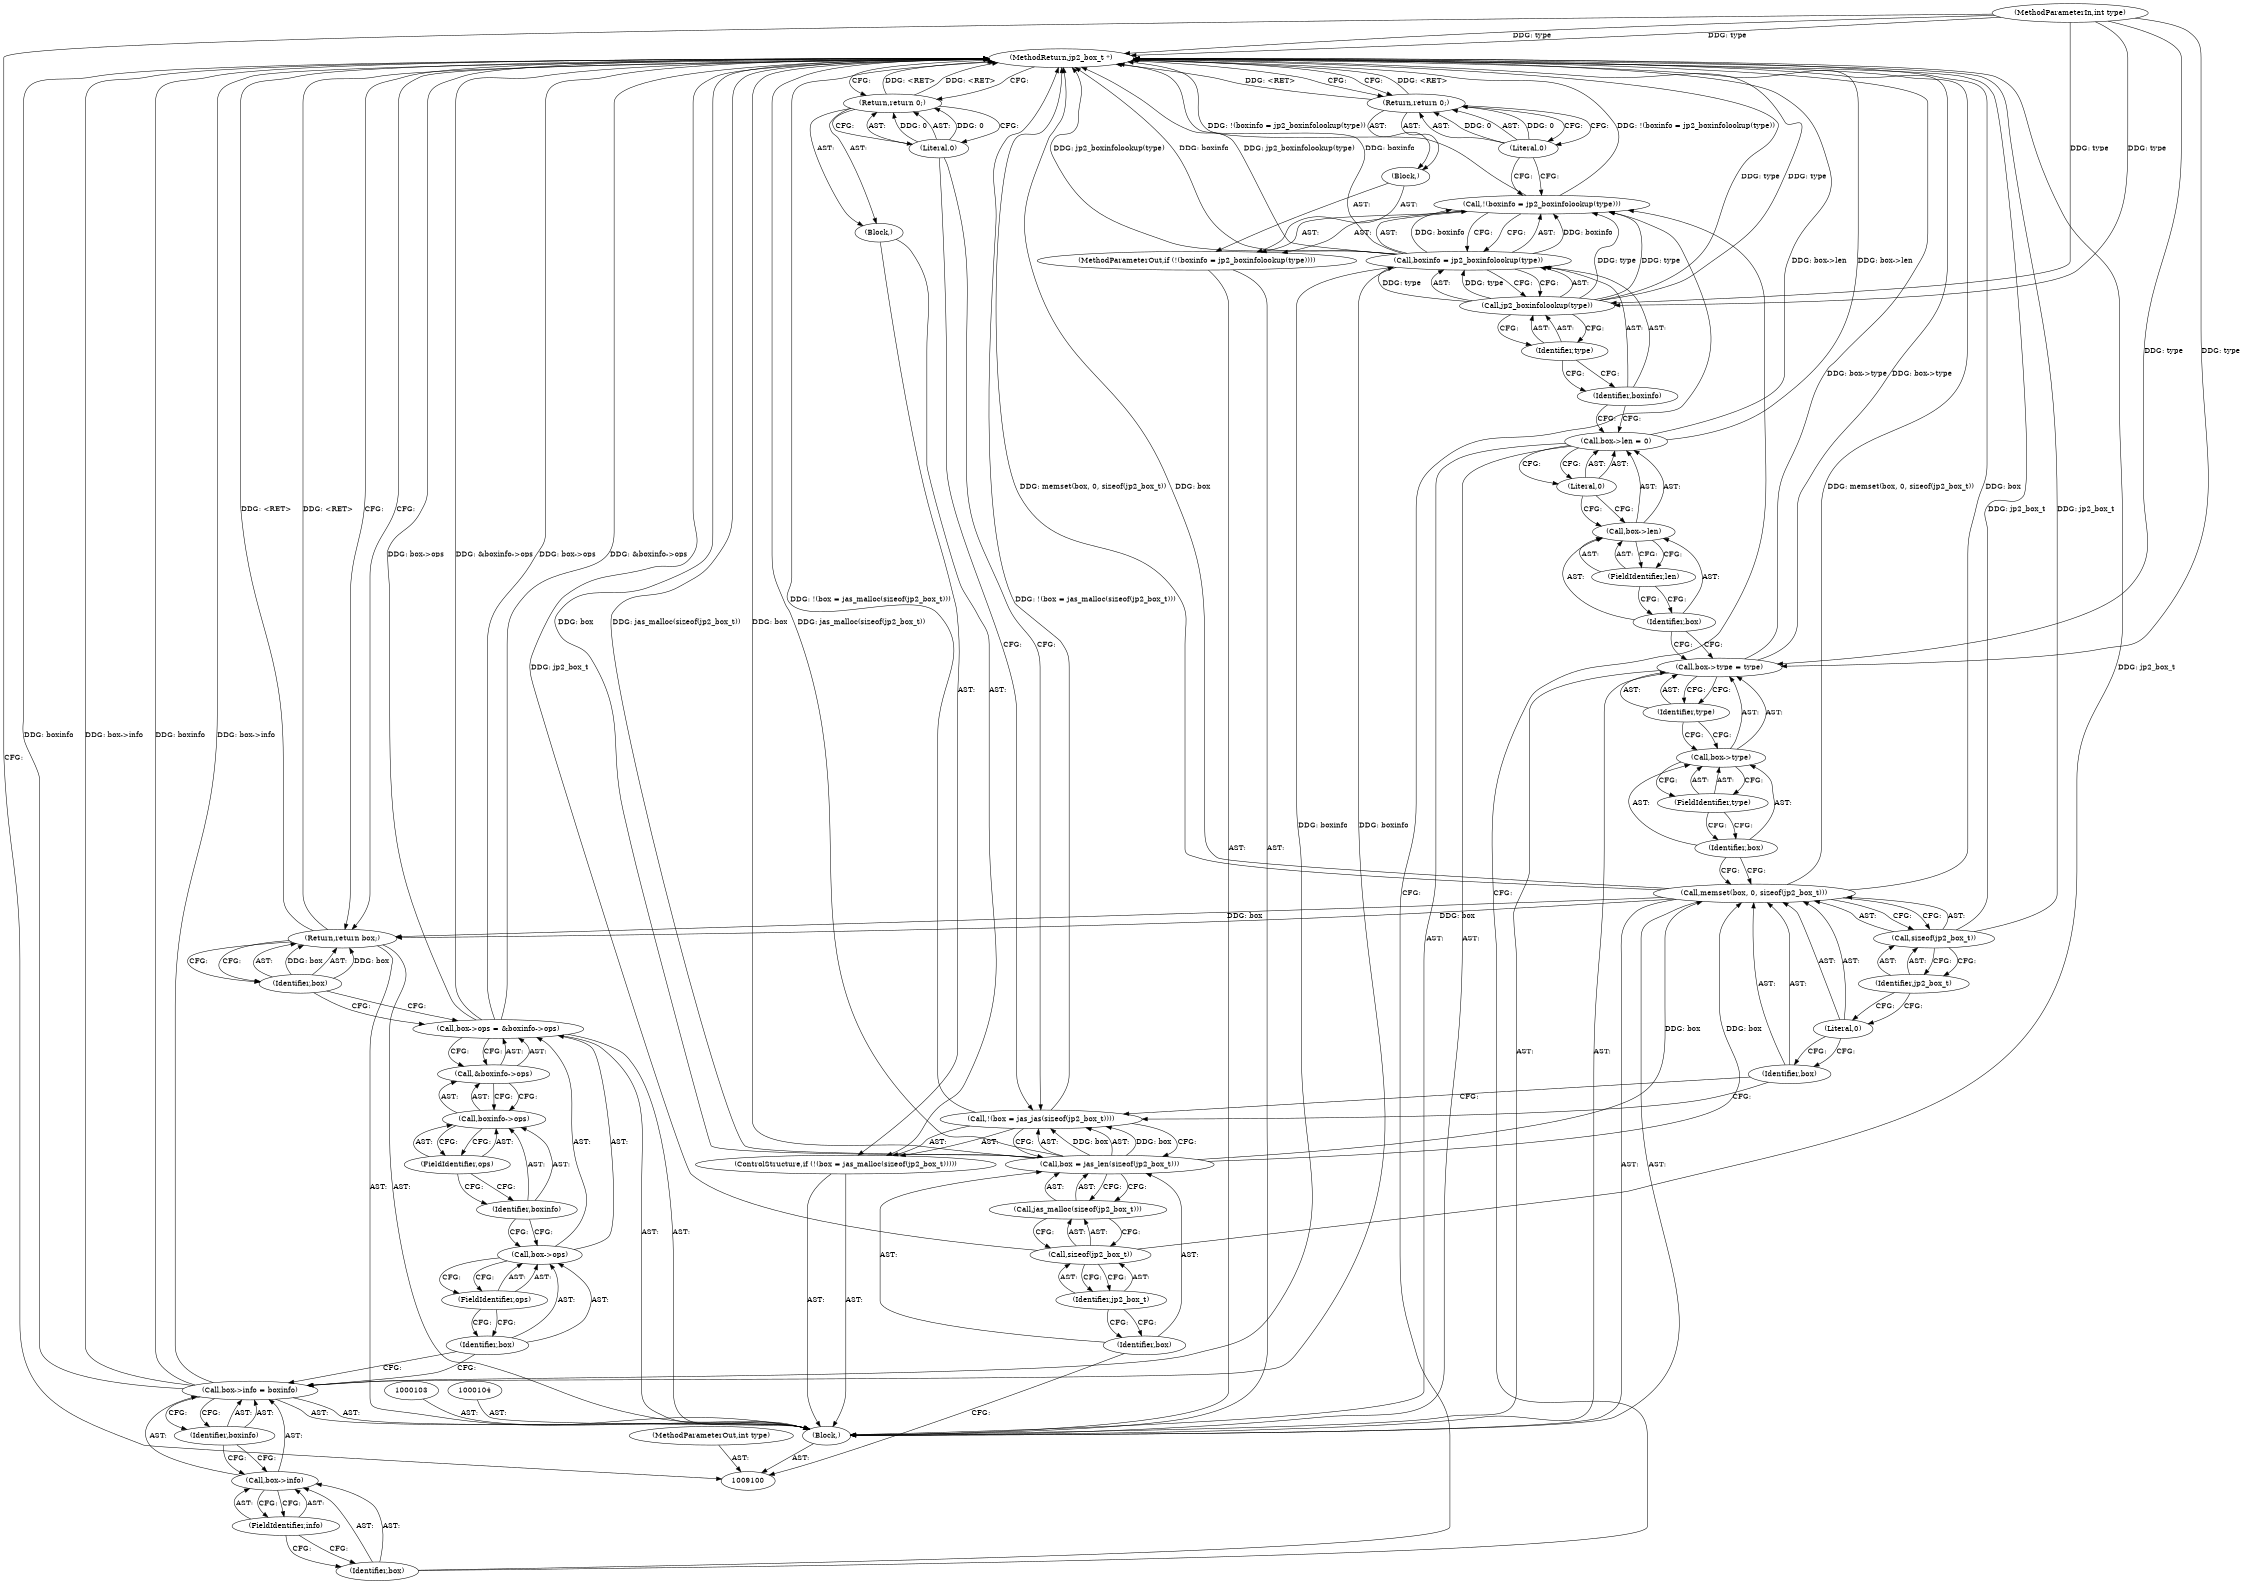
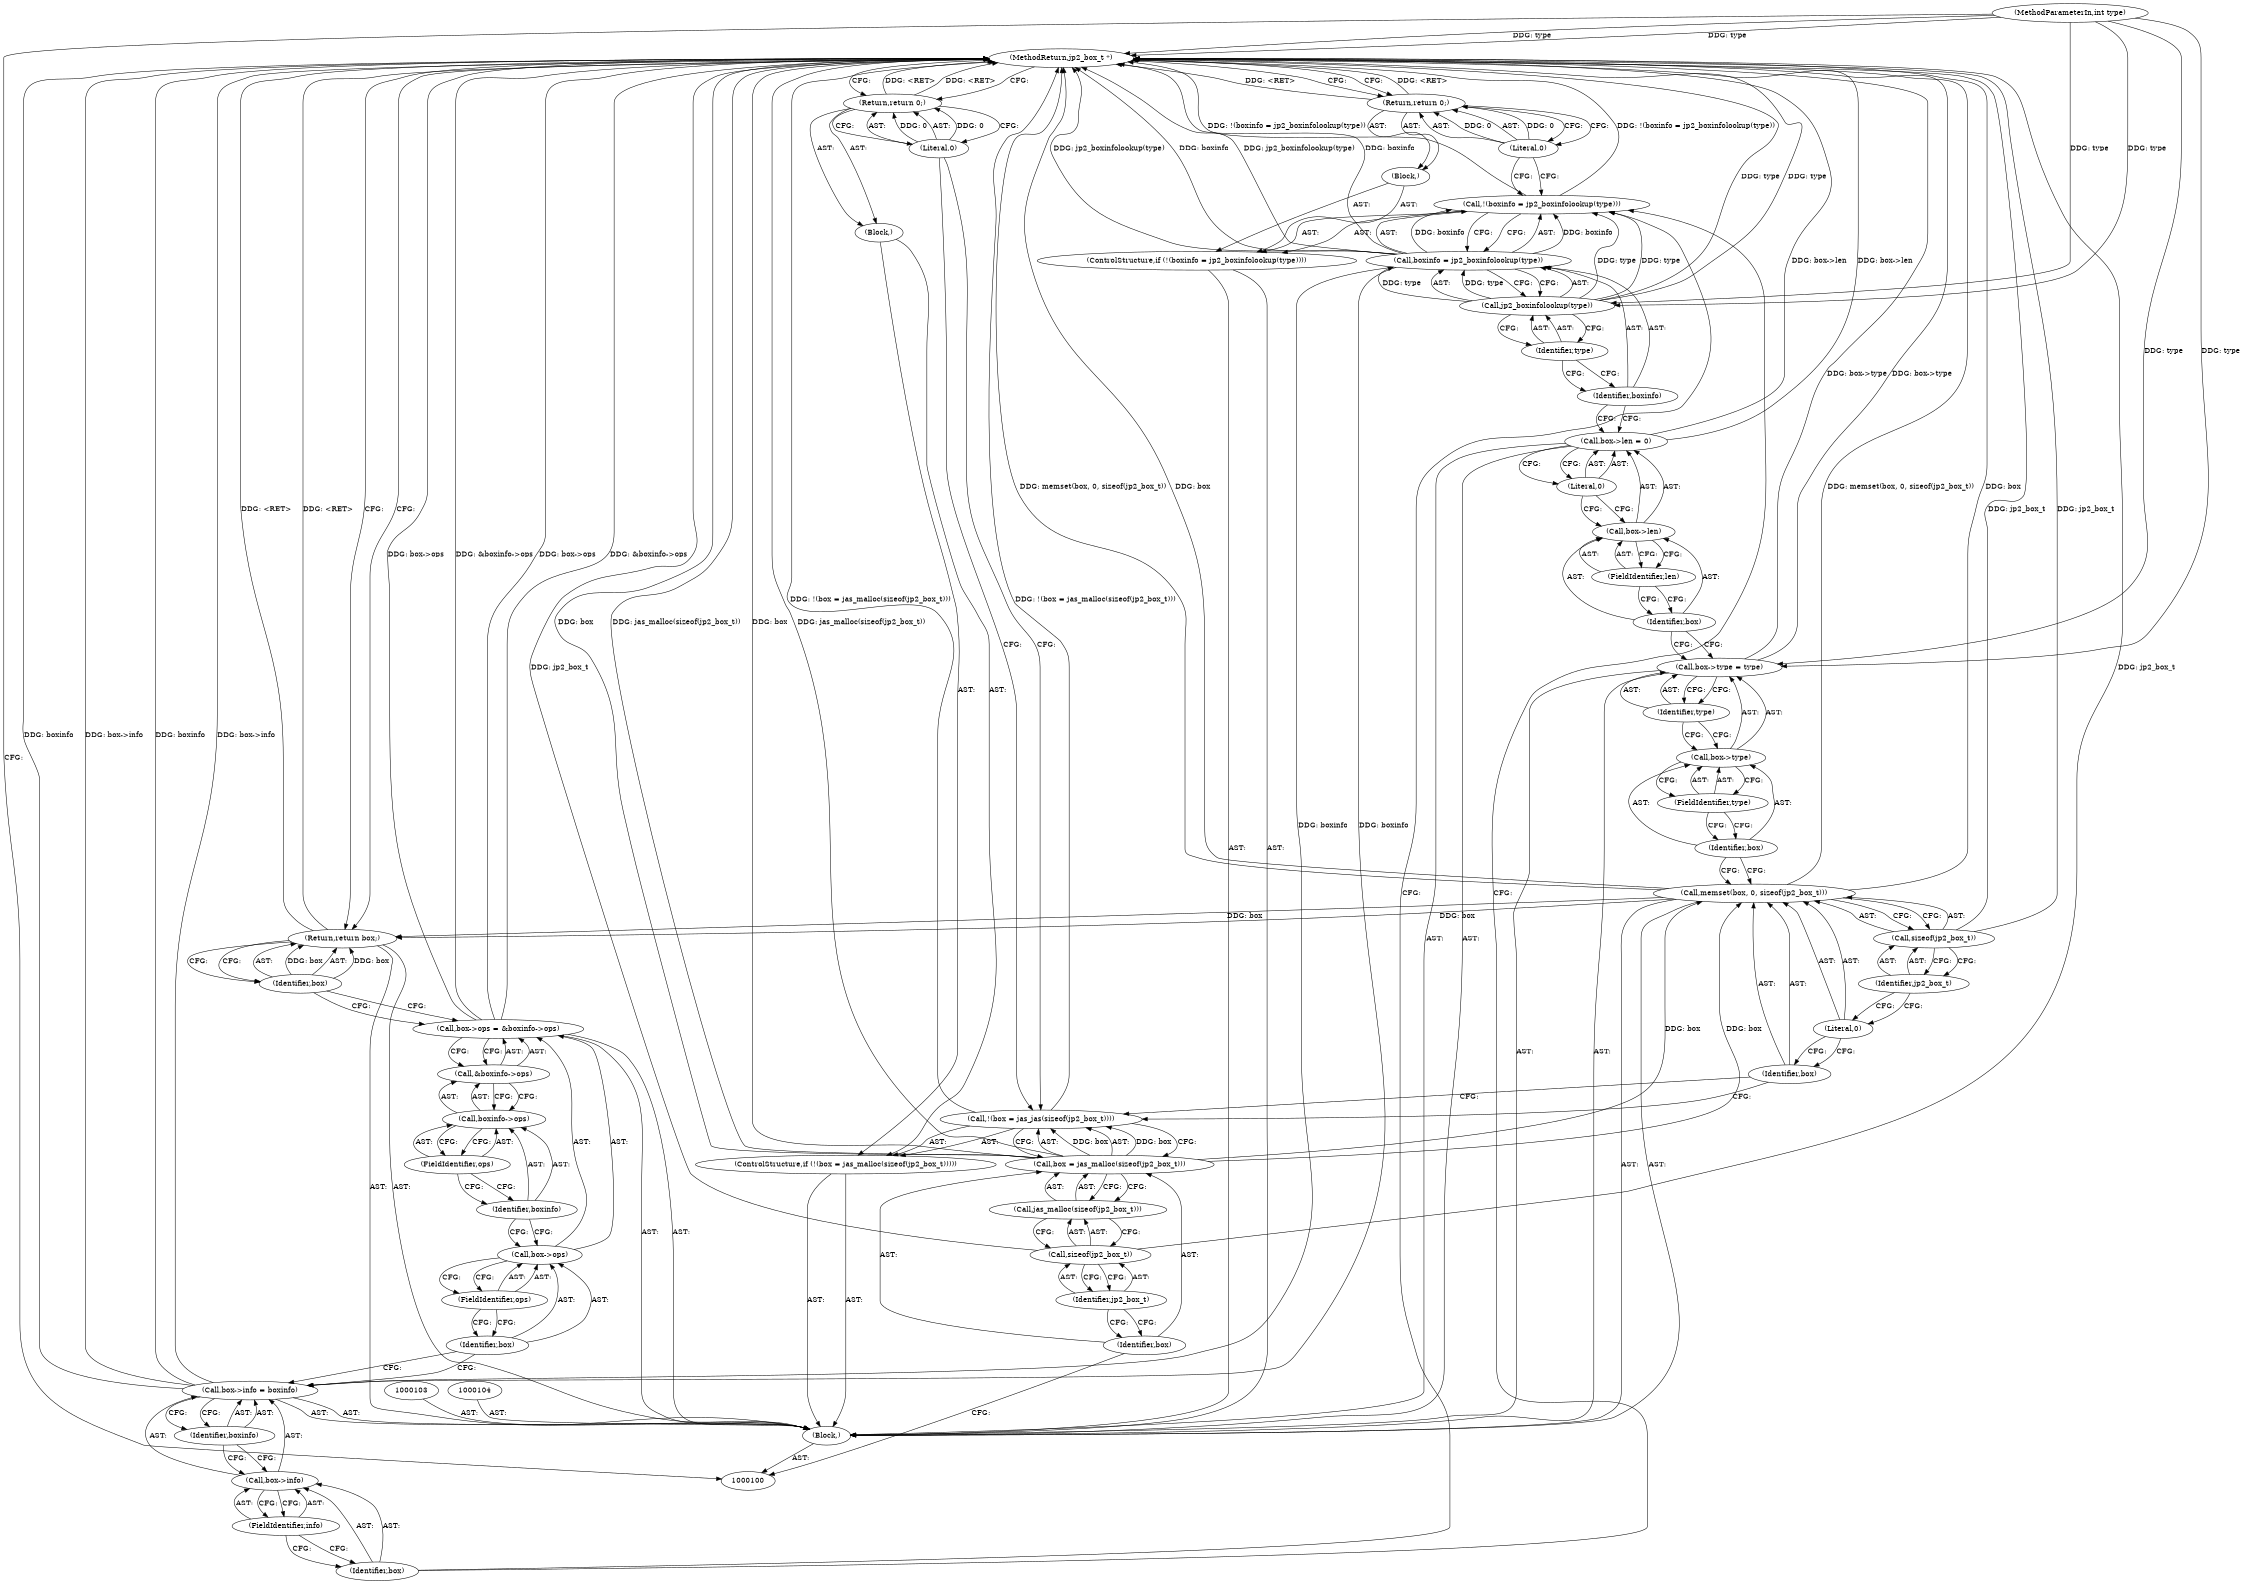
node "(MethodParameterOut,if (!(boxinfo = jp2_boxinfolookup(type))))": label "(MethodParameterOut,if (!(boxinfo = jp2_boxinfolookup(type))))" -> "(ControlStructure,if (!(boxinfo = jp2_boxinfolookup(type))))"
node "(Call,box = jas_len(sizeof(jp2_box_t)))": label "(Call,box = jas_len(sizeof(jp2_box_t)))" -> "(Call,box = jas_malloc(sizeof(jp2_box_t)))"
node "(MethodParameterOut,int type)": removed
node "1009100": label "1009100" -> "1000100"
